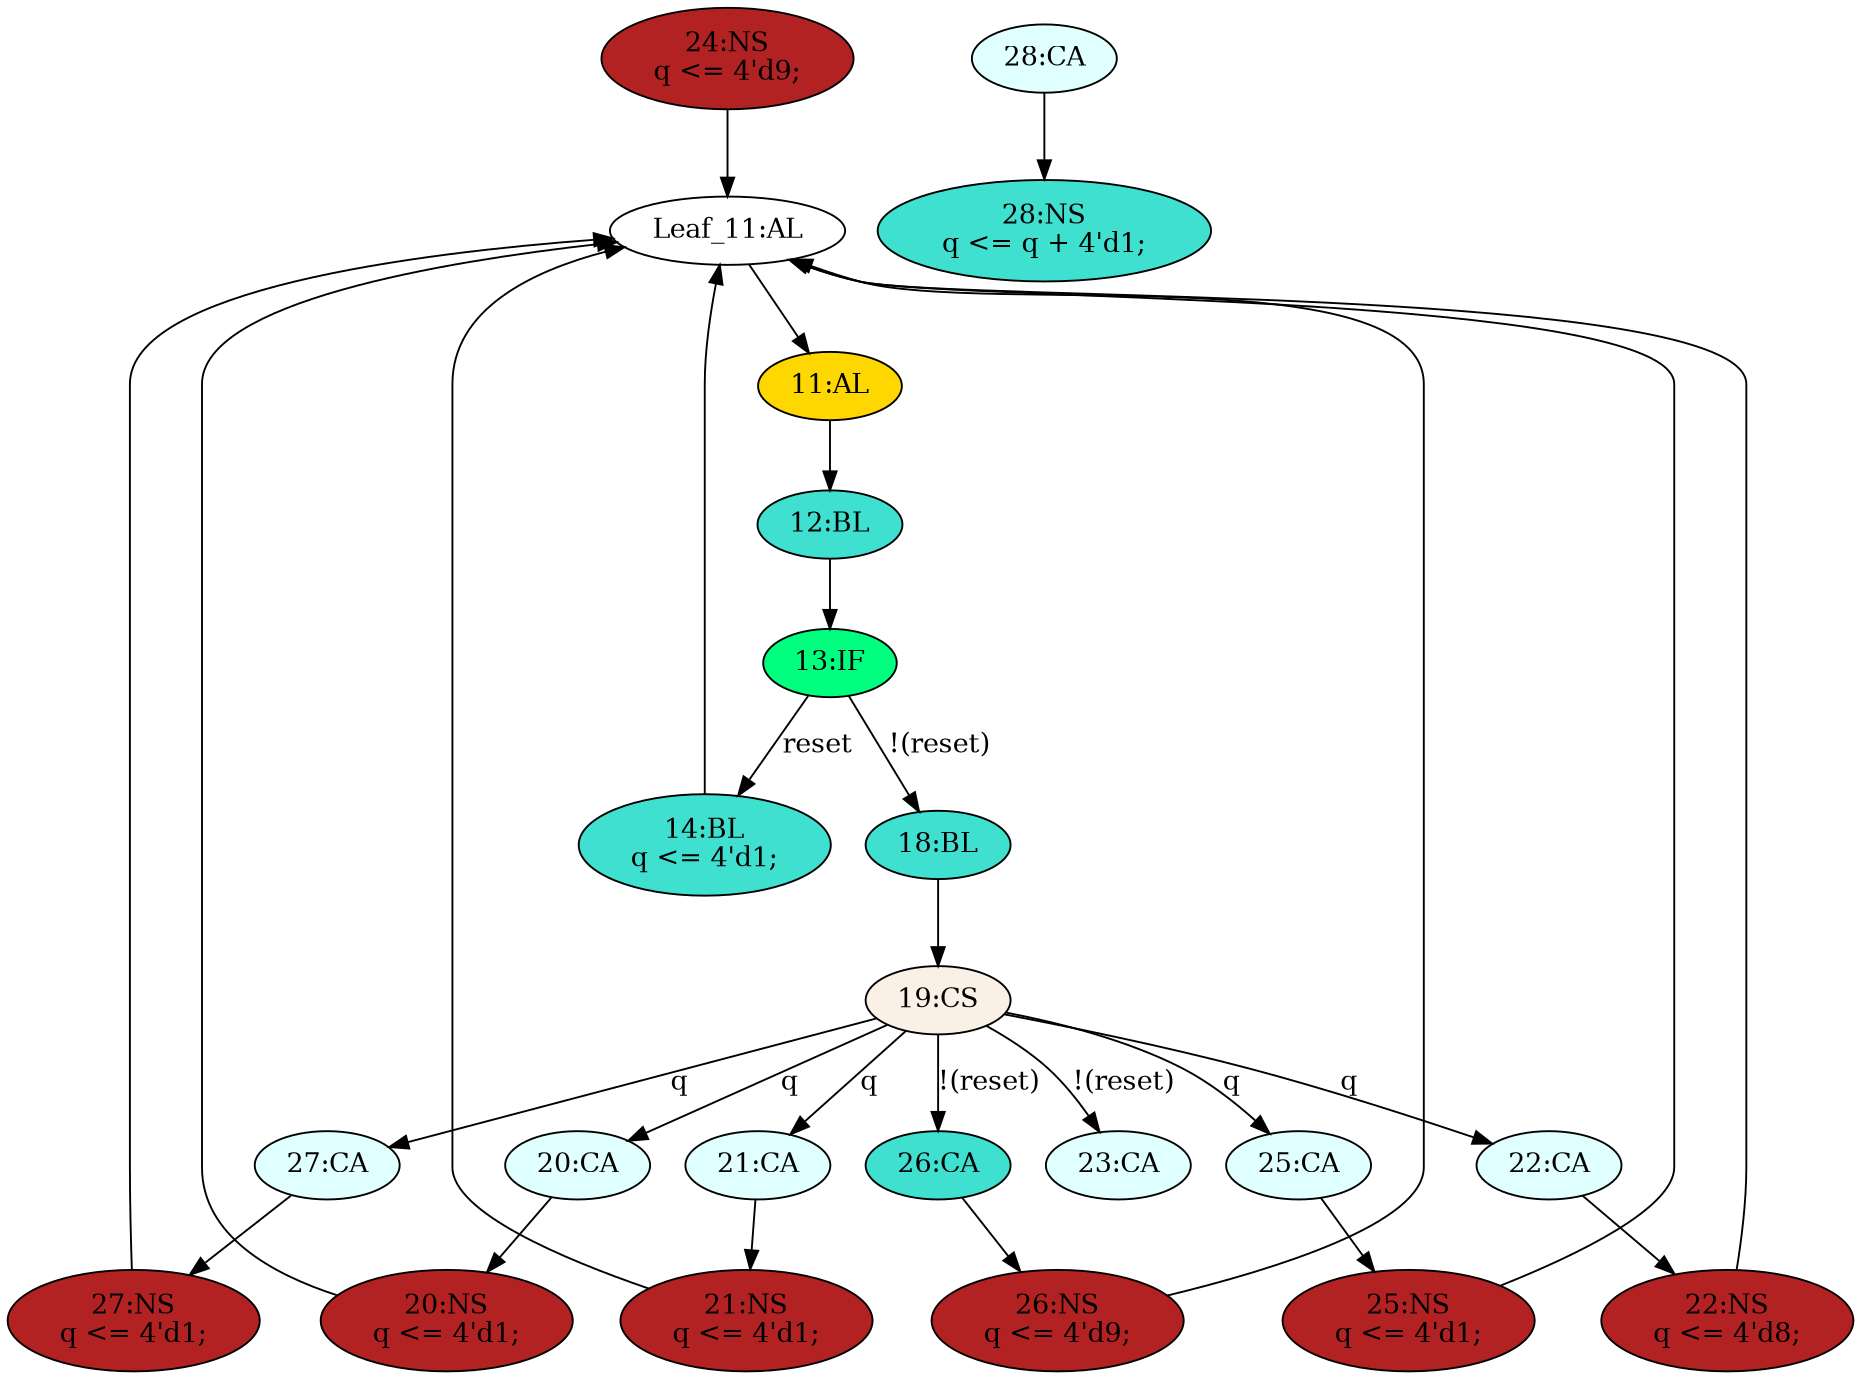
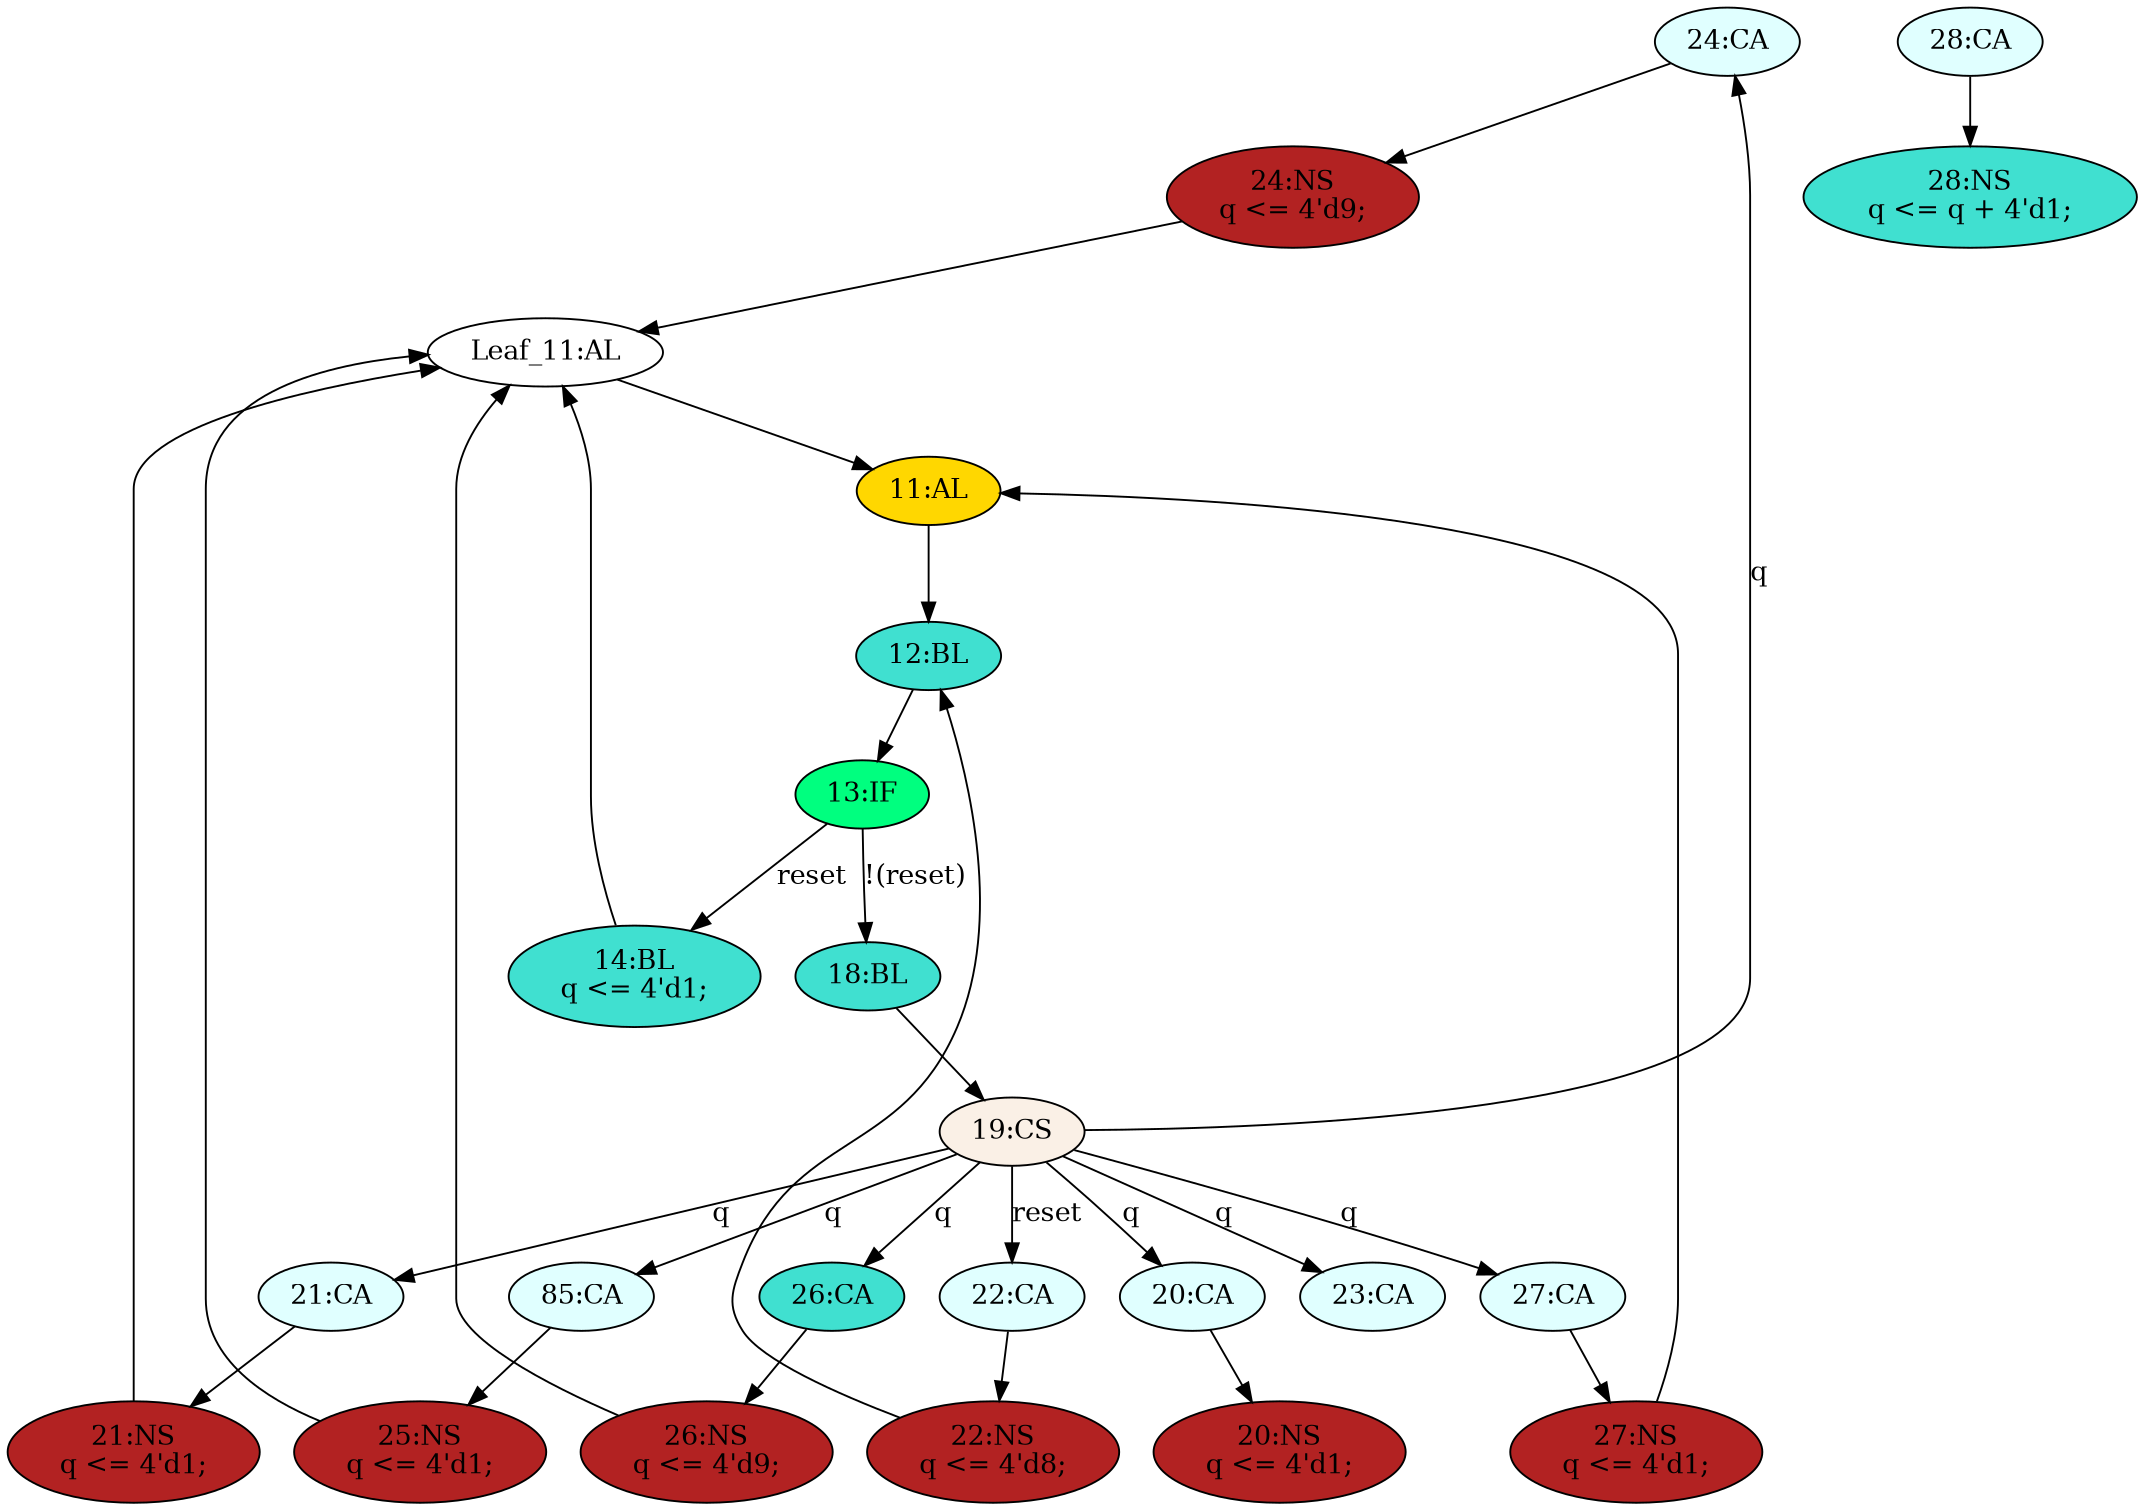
node "24:CA": added
edge "22:NS q <= 4'd8;" -> "Leaf_11:AL": now "22:NS q <= 4'd8;" -> "12:BL"
edge "27:NS q <= 4'd1;" -> "Leaf_11:AL": now "27:NS q <= 4'd1;" -> "11:AL"
edge "20:NS q <= 4'd1;" -> "Leaf_11:AL": removed
edge "19:CS" -> "26:CA": label "!(reset)" -> "q"
edge "19:CS" -> "23:CA": label "!(reset)" -> "q"
edge "19:CS" -> "22:CA": label "q" -> "reset"
node "25:CA": label "25:CA" -> "85:CA"
